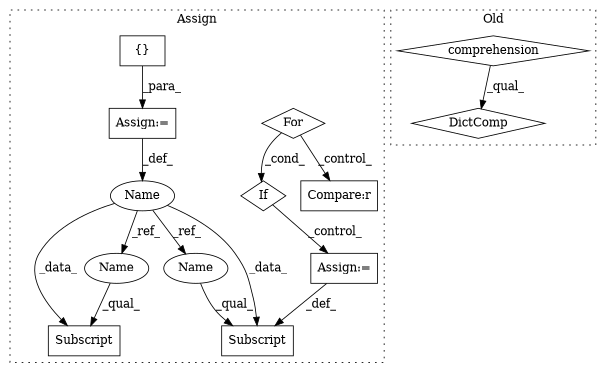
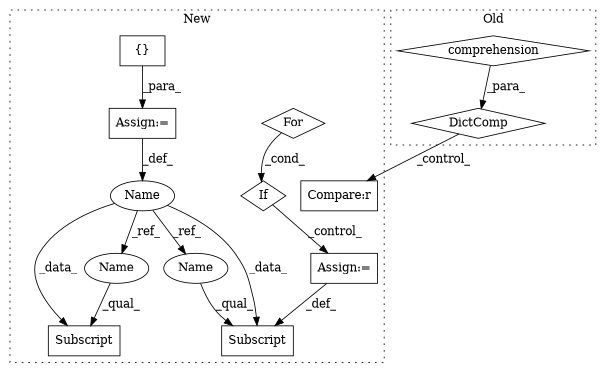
cluster "Assign": label "Assign" -> "New"
edge "comprehension" -> "DictComp": label "_qual_" -> "_para_"
edge "For" -> "Compare:r": now "DictComp" -> "Compare:r"
